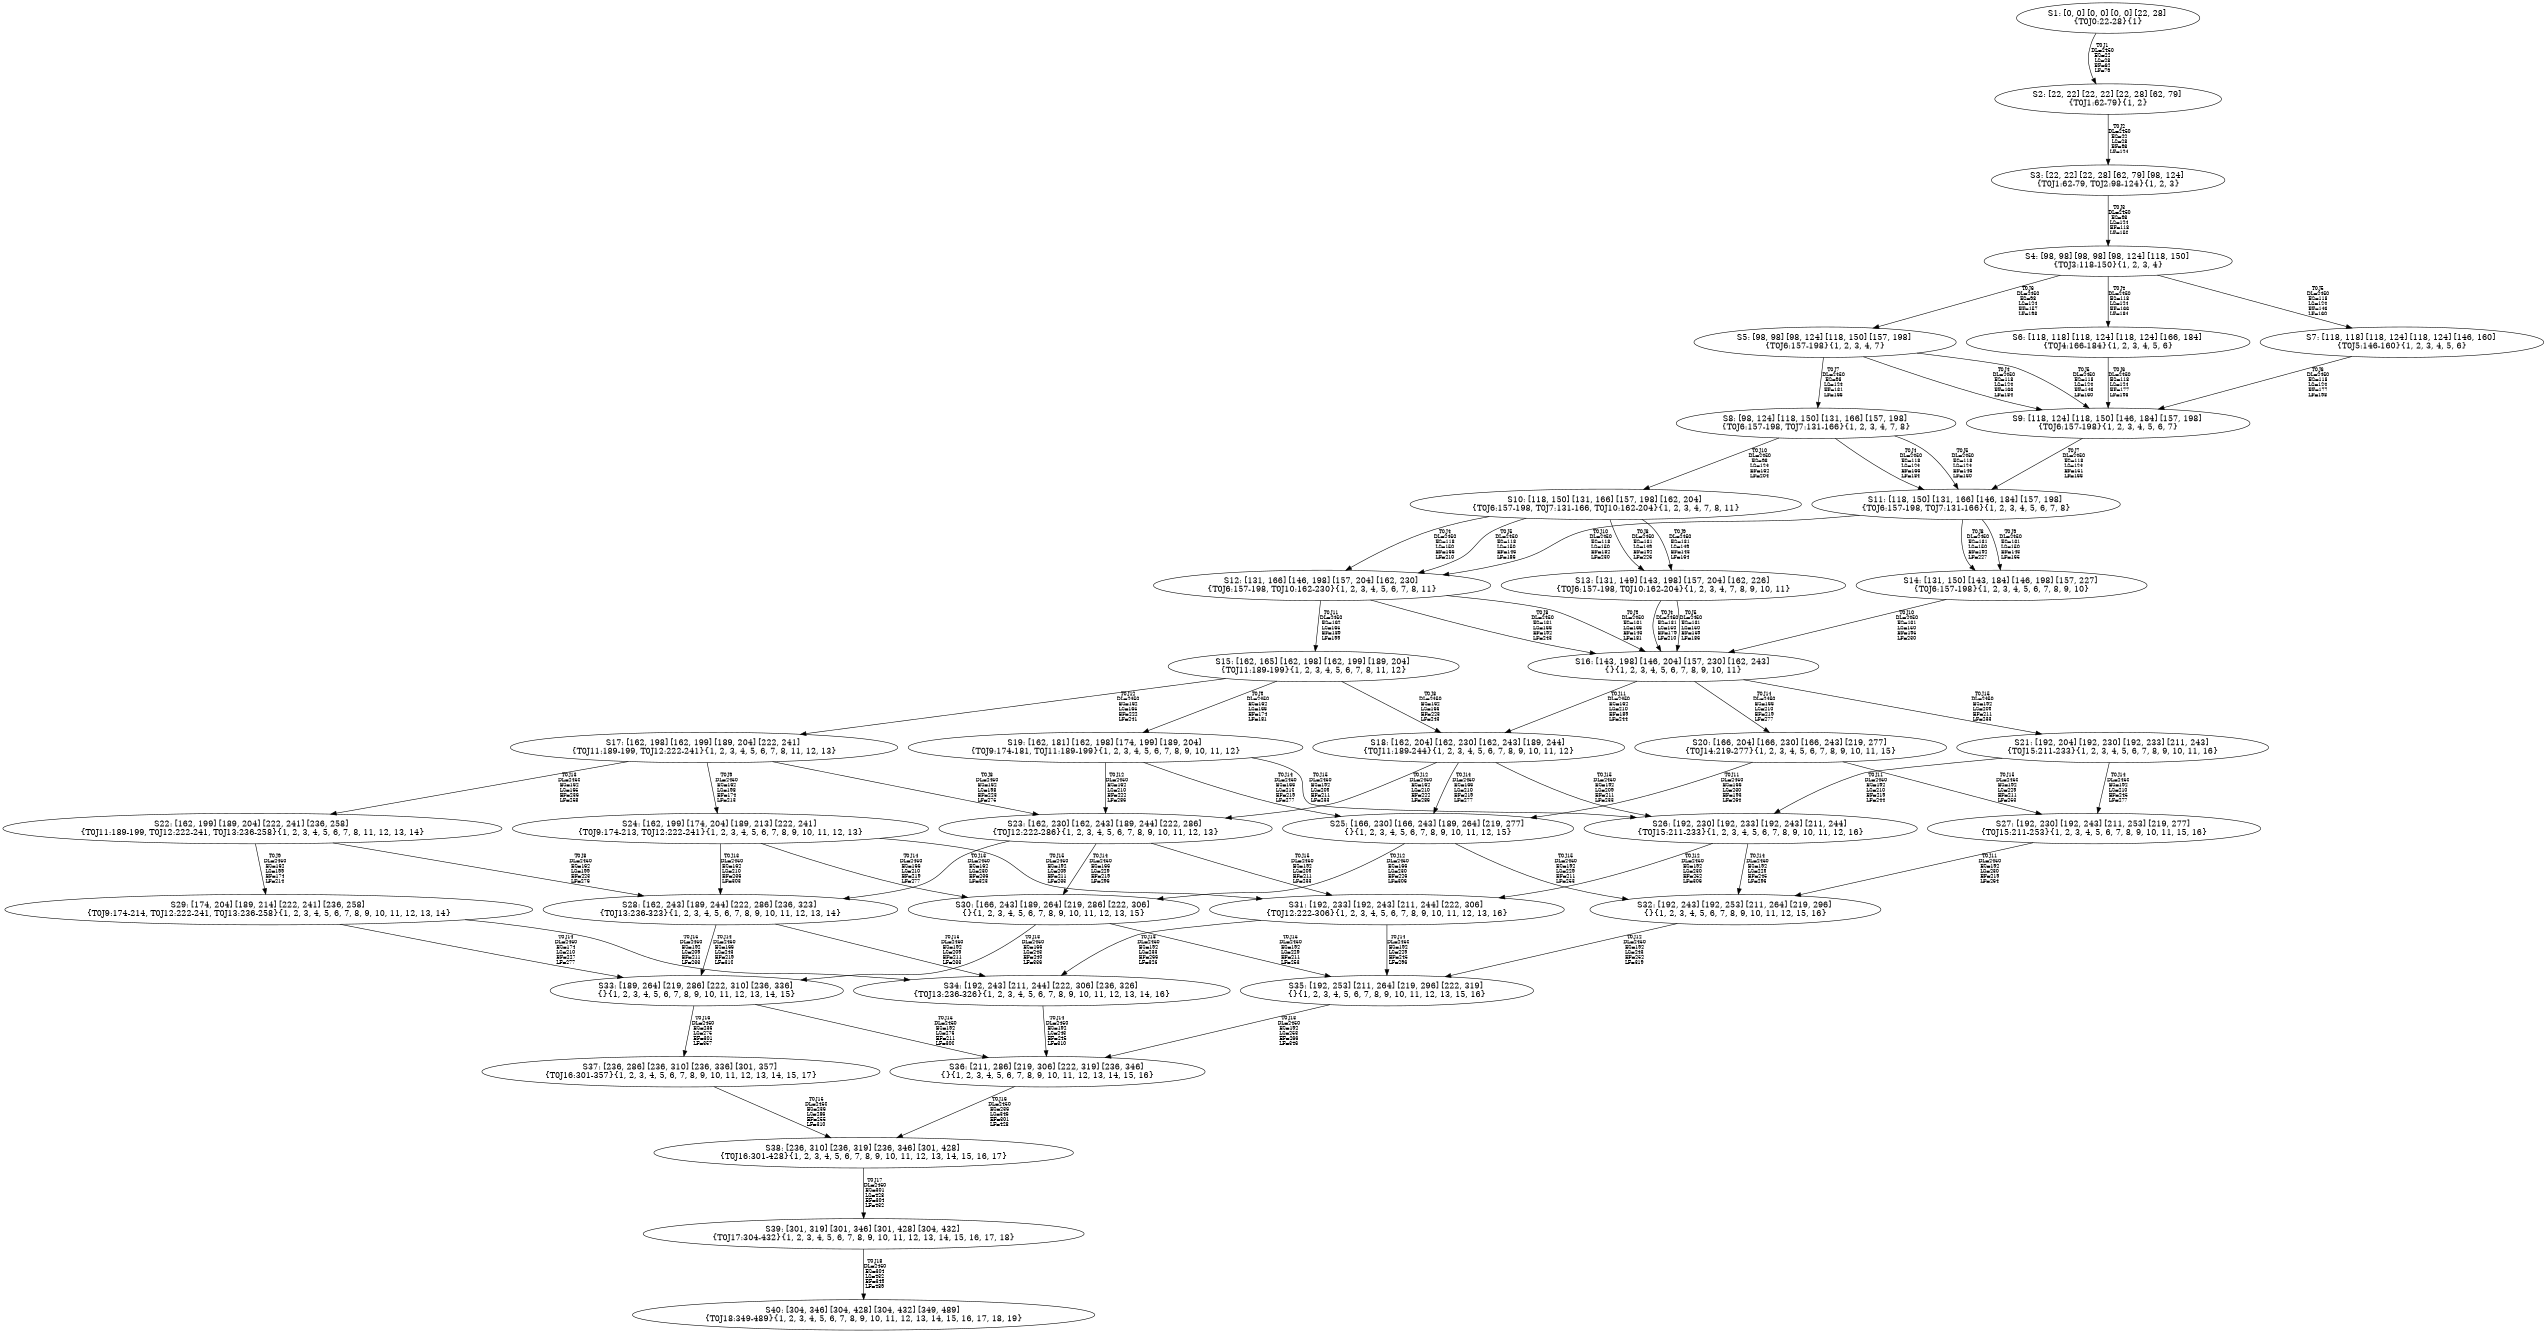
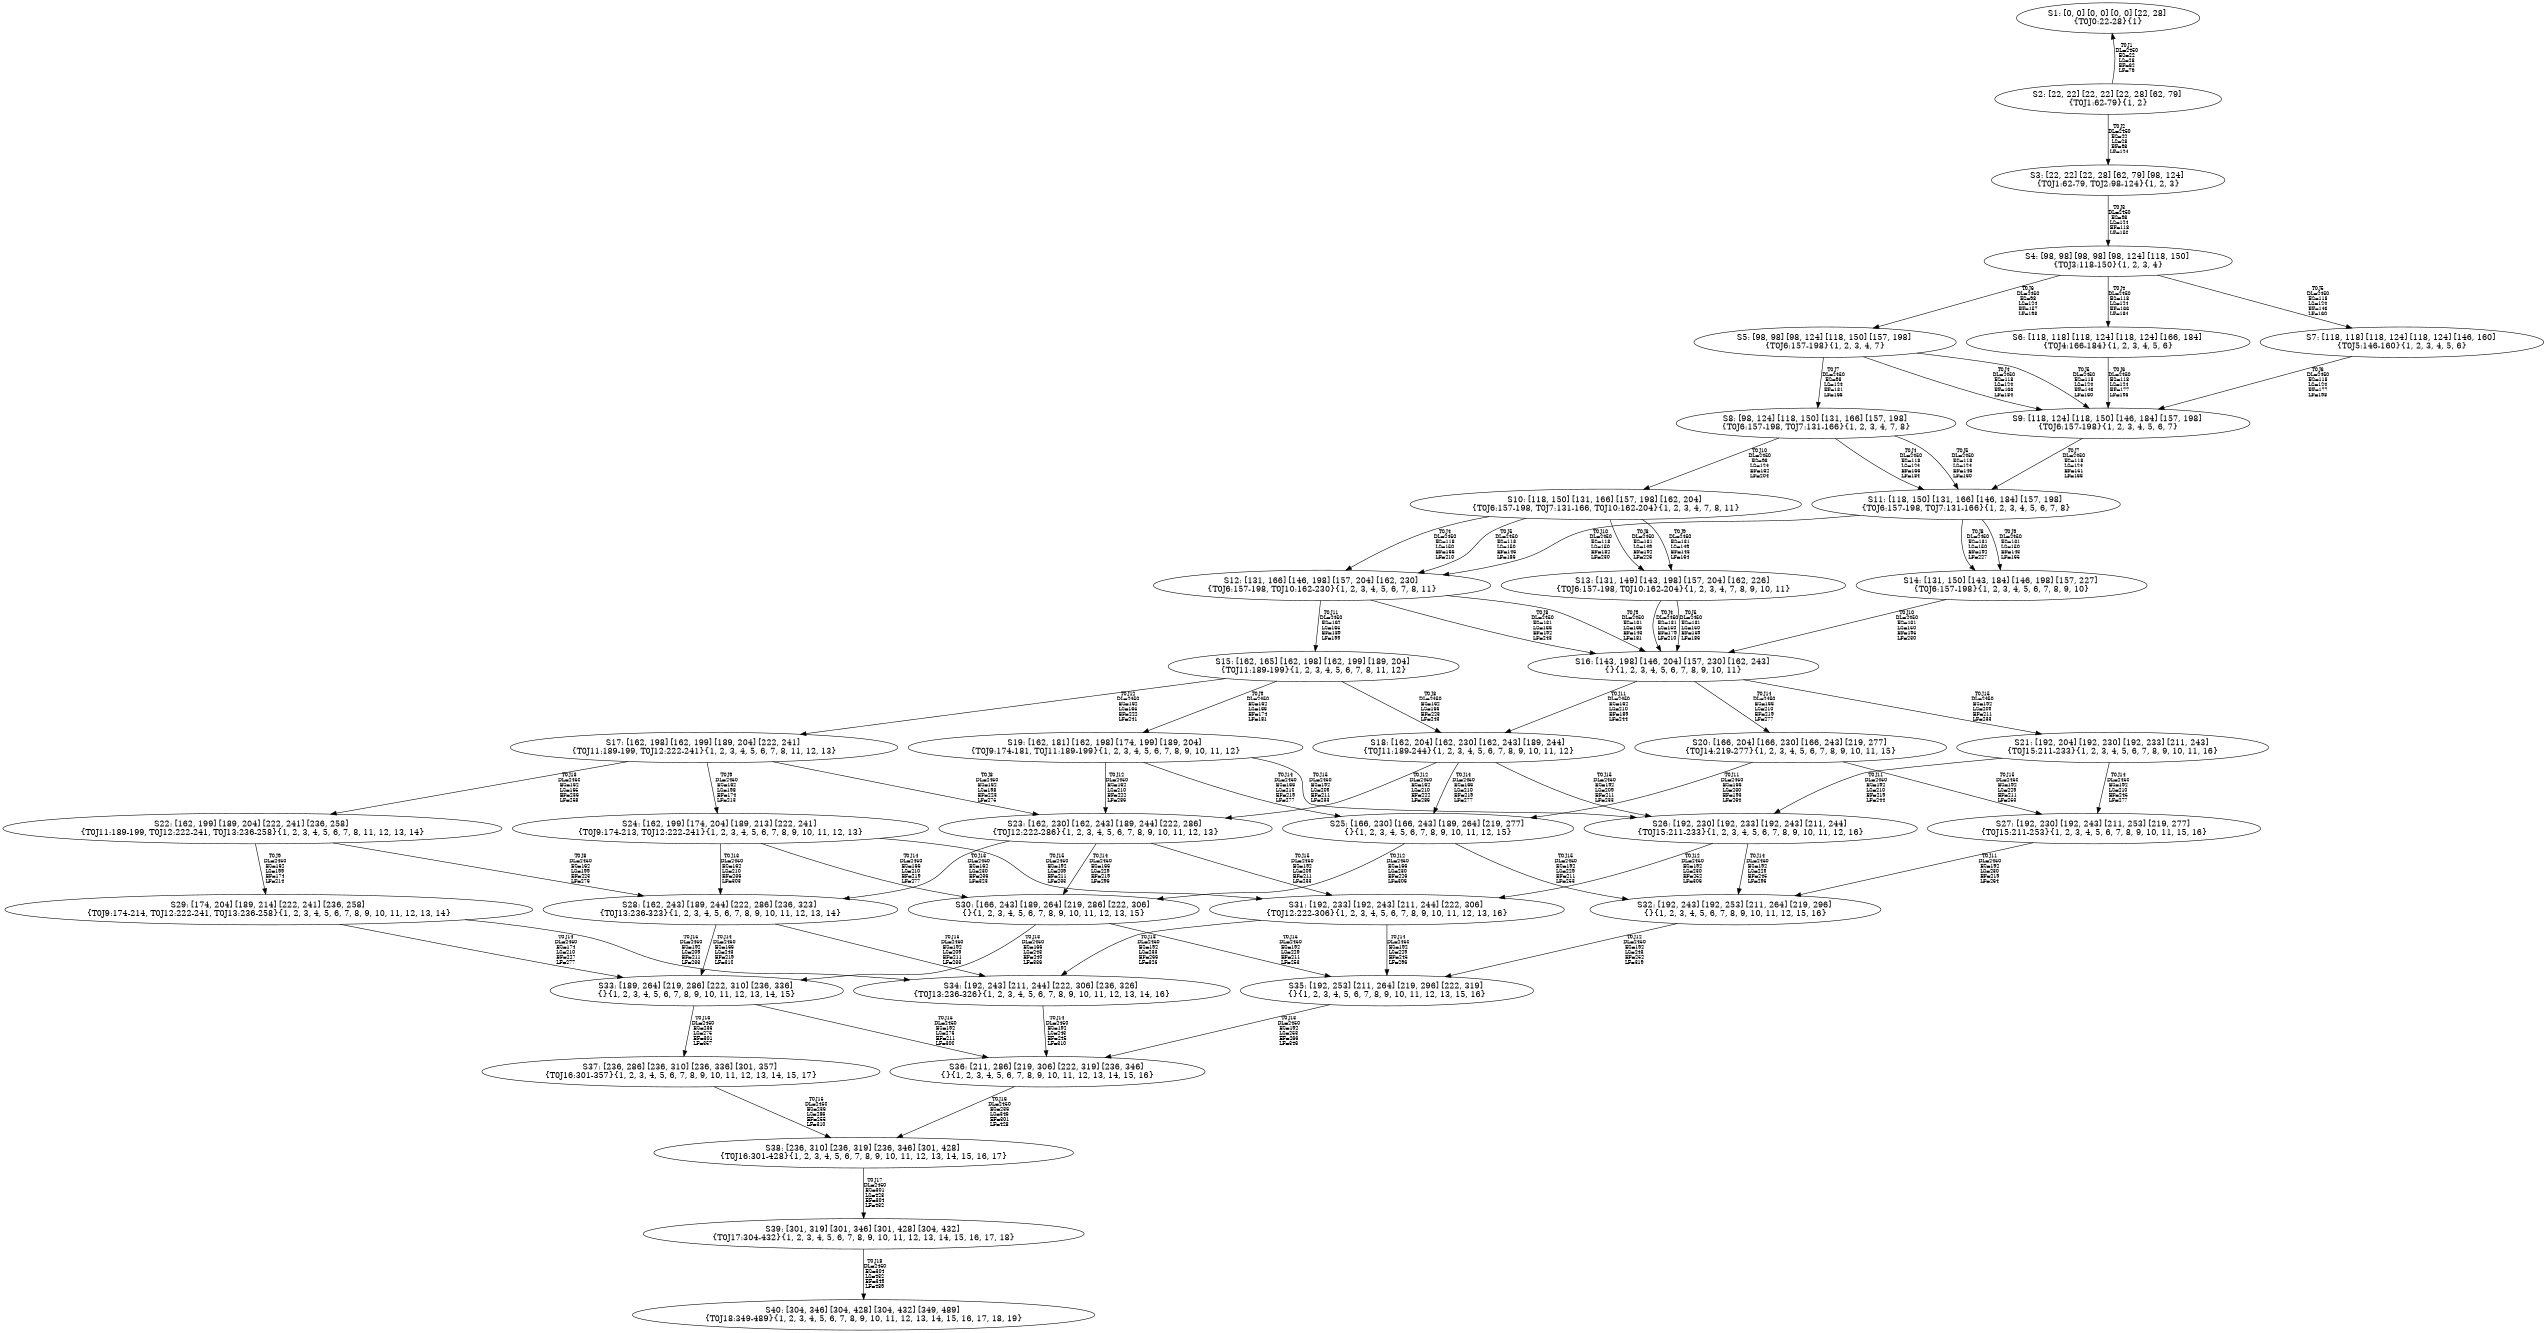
edge "S1: [0, 0] [0, 0] [0, 0] [22, 28] {T0J0:22-28}{1}" -> "S2: [22, 22] [22, 22] [22, 28] [62, 79] {T0J1:62-79}{1, 2}": reversed
